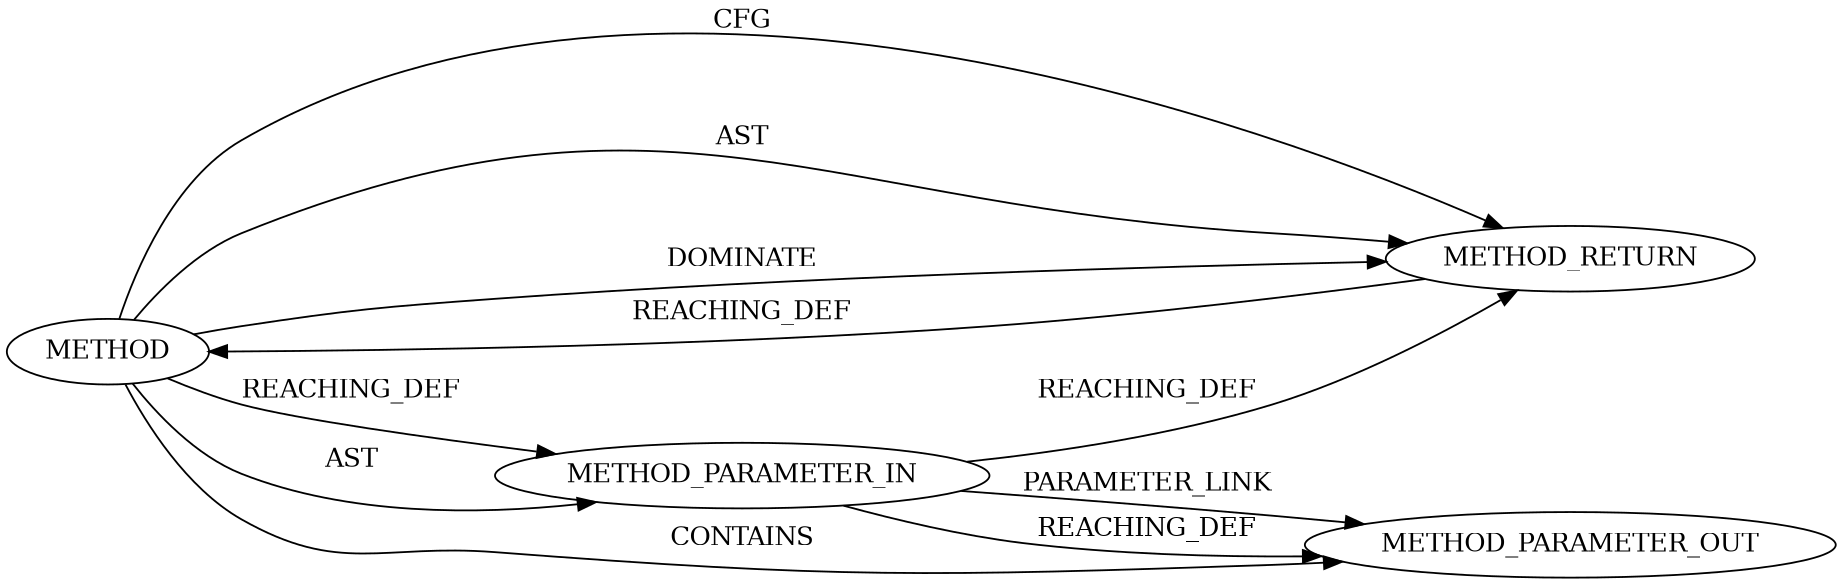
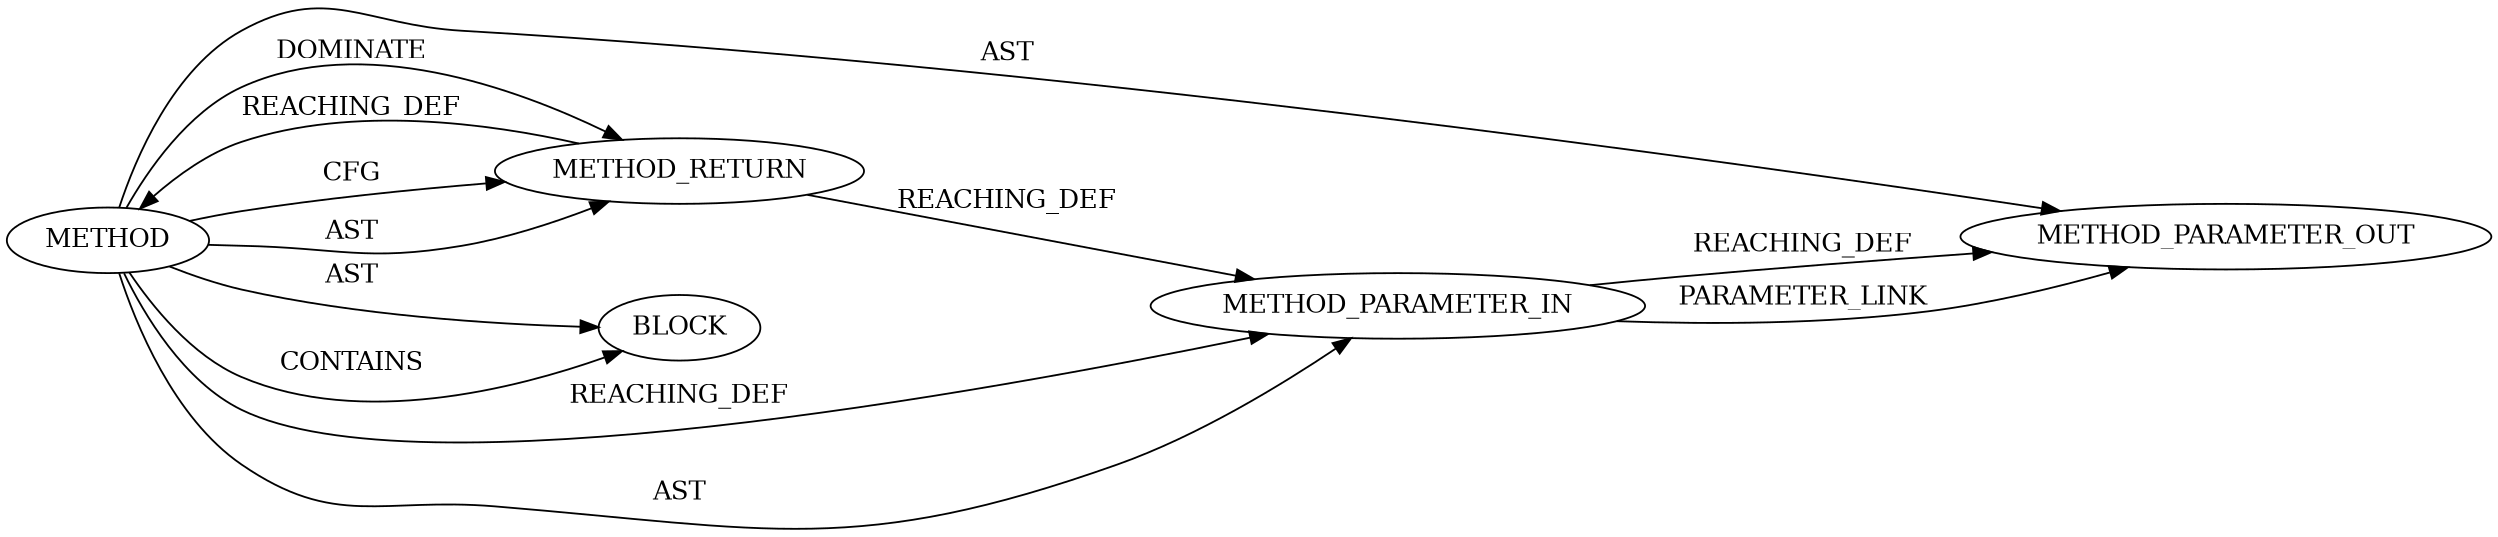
node "BLOCK": added
edge "METHOD_PARAMETER_IN" -> "METHOD_RETURN": reversed
edge "METHOD" -> "METHOD_PARAMETER_OUT": label "CONTAINS" -> "AST"
